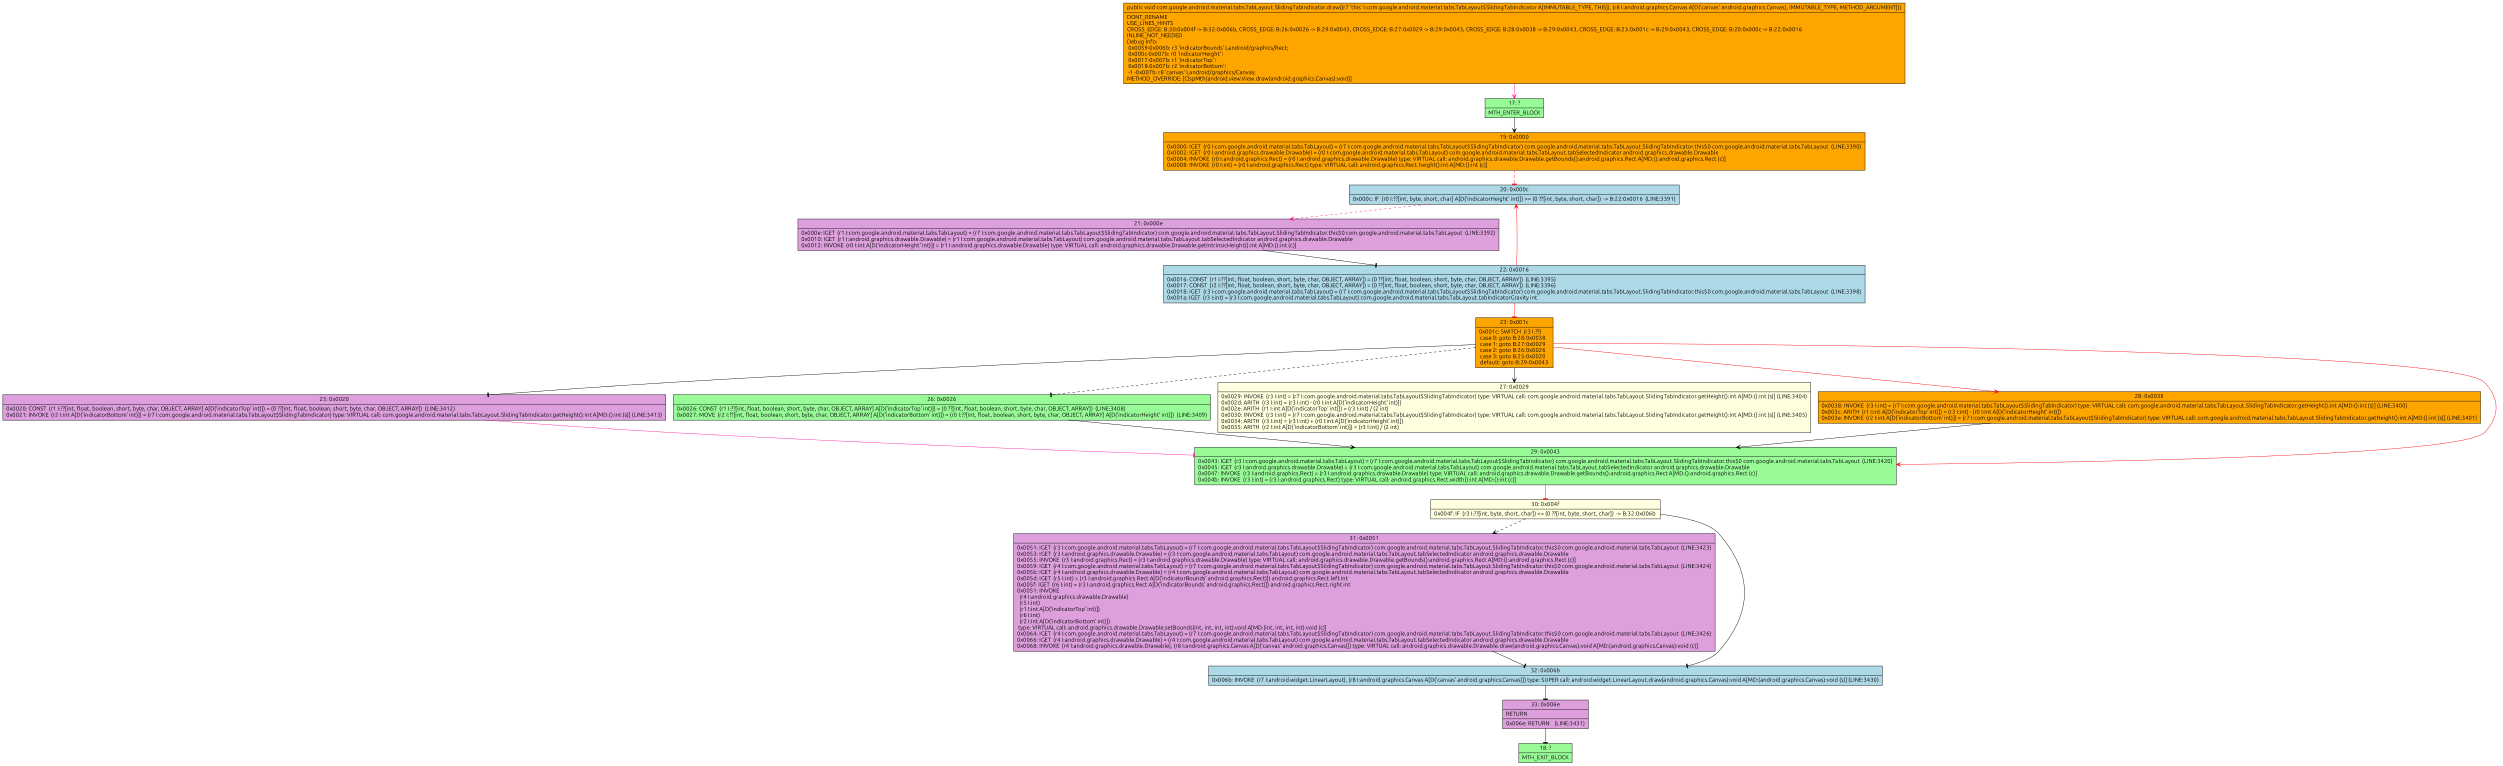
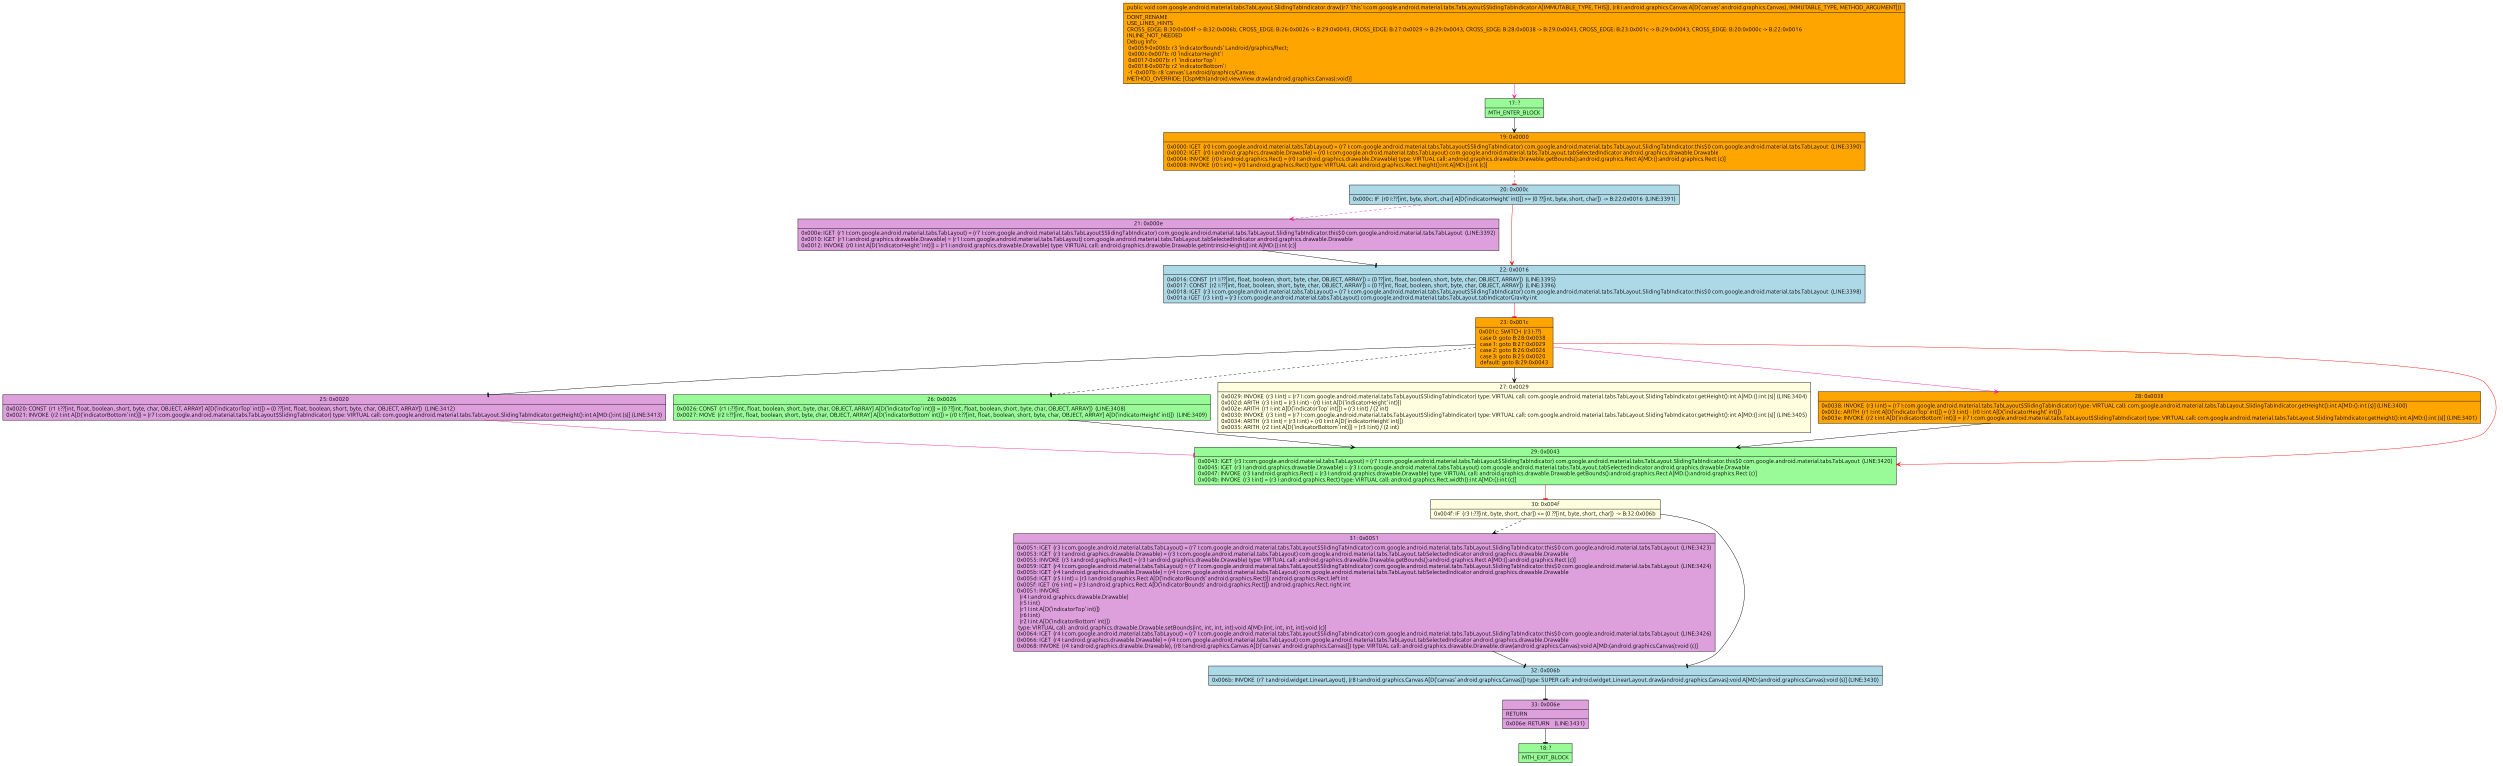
edge "22: 0x0016" -> "20: 0x000c": reversed
edge "23: 0x001c" -> "28: 0x0038": color red -> deeppink
